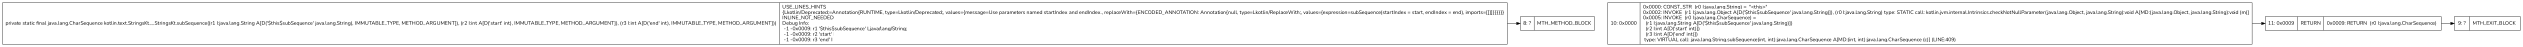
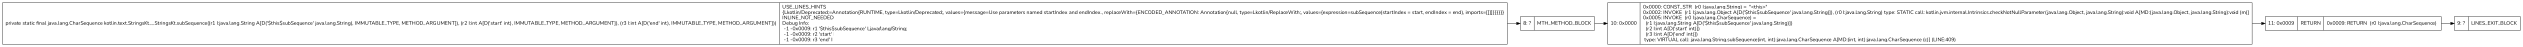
edge "8: ?" -> "10: 0x0000": added
node "9: ?": text "MTH_EXIT_BLOCK" -> "LINES_EXIT_BLOCK"
